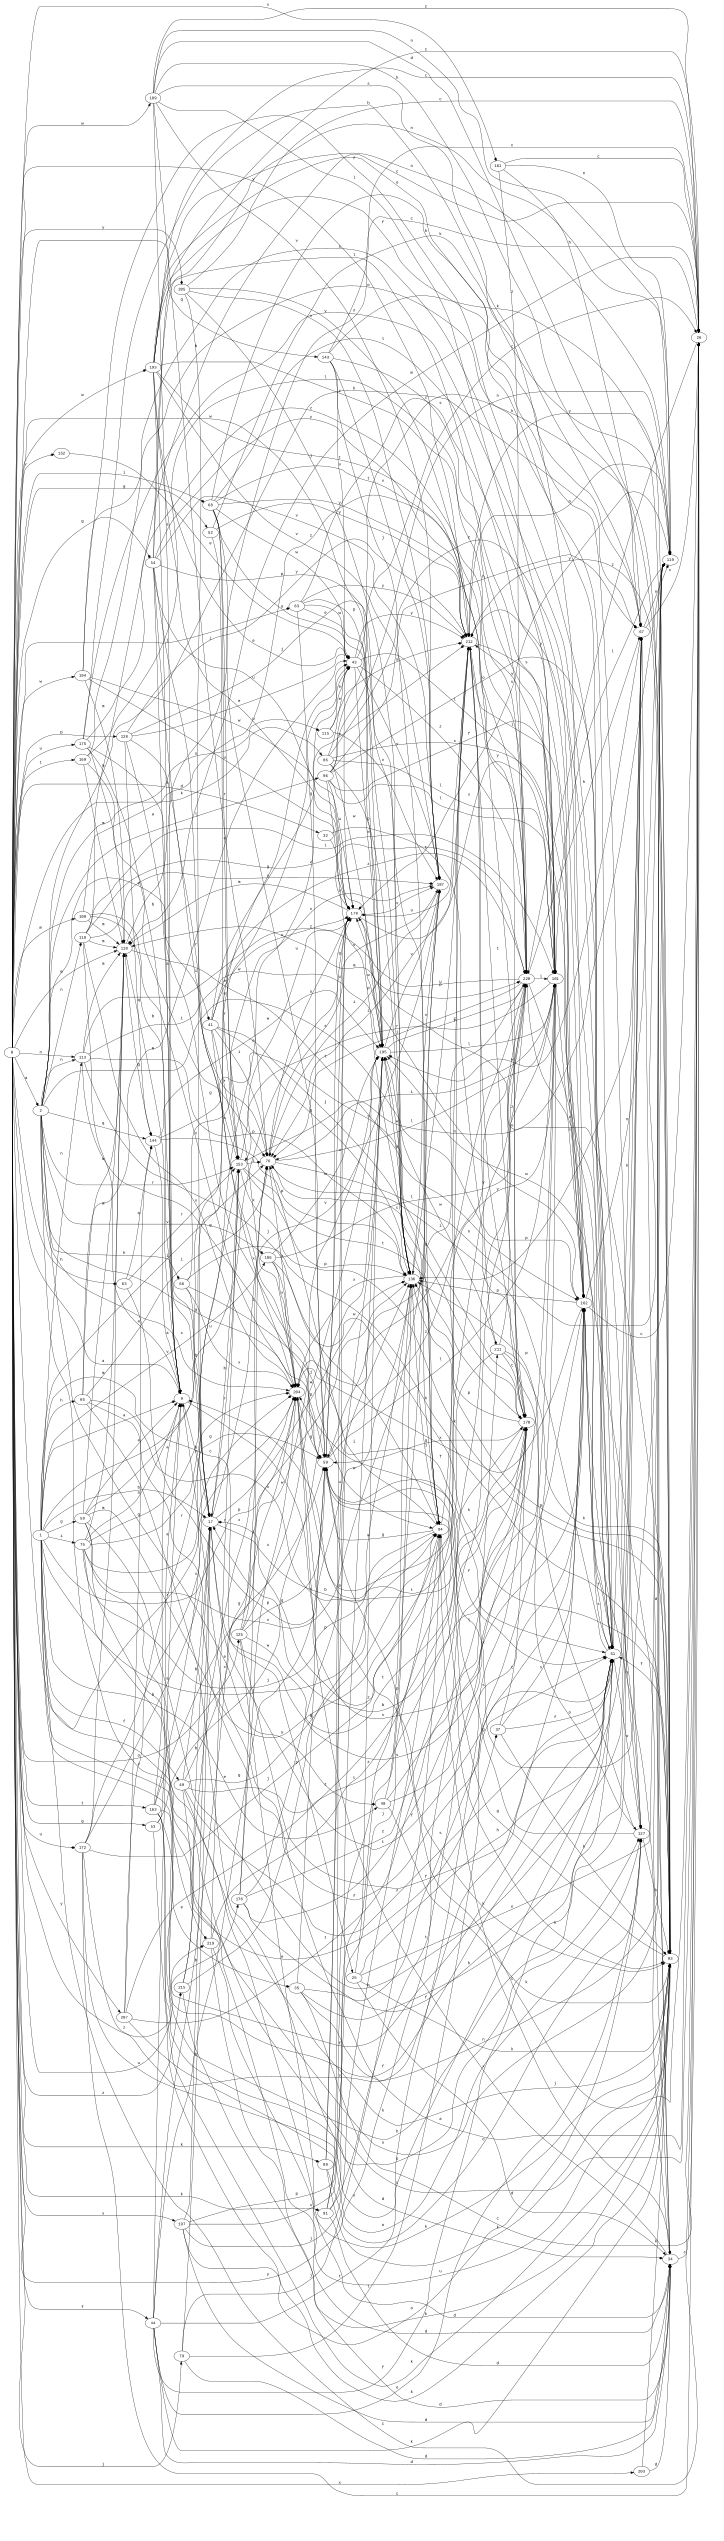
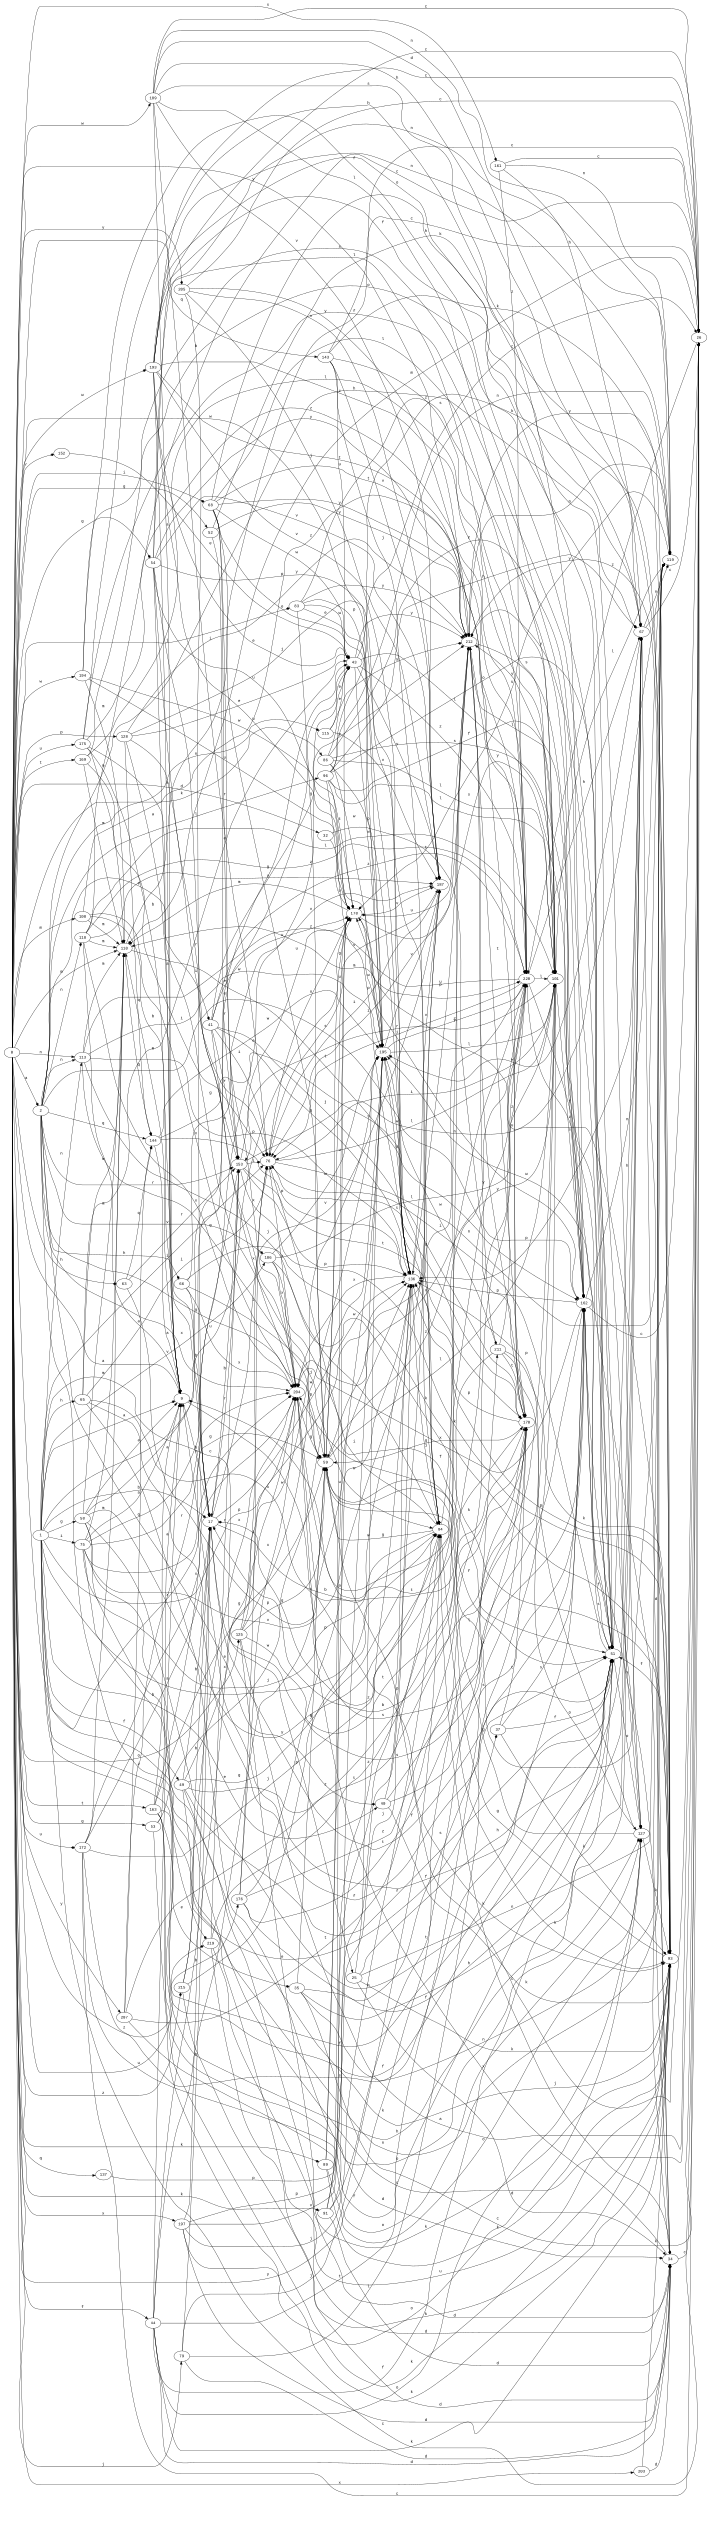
edge "96" -> "178": label "u" -> "t"
node "137": added
